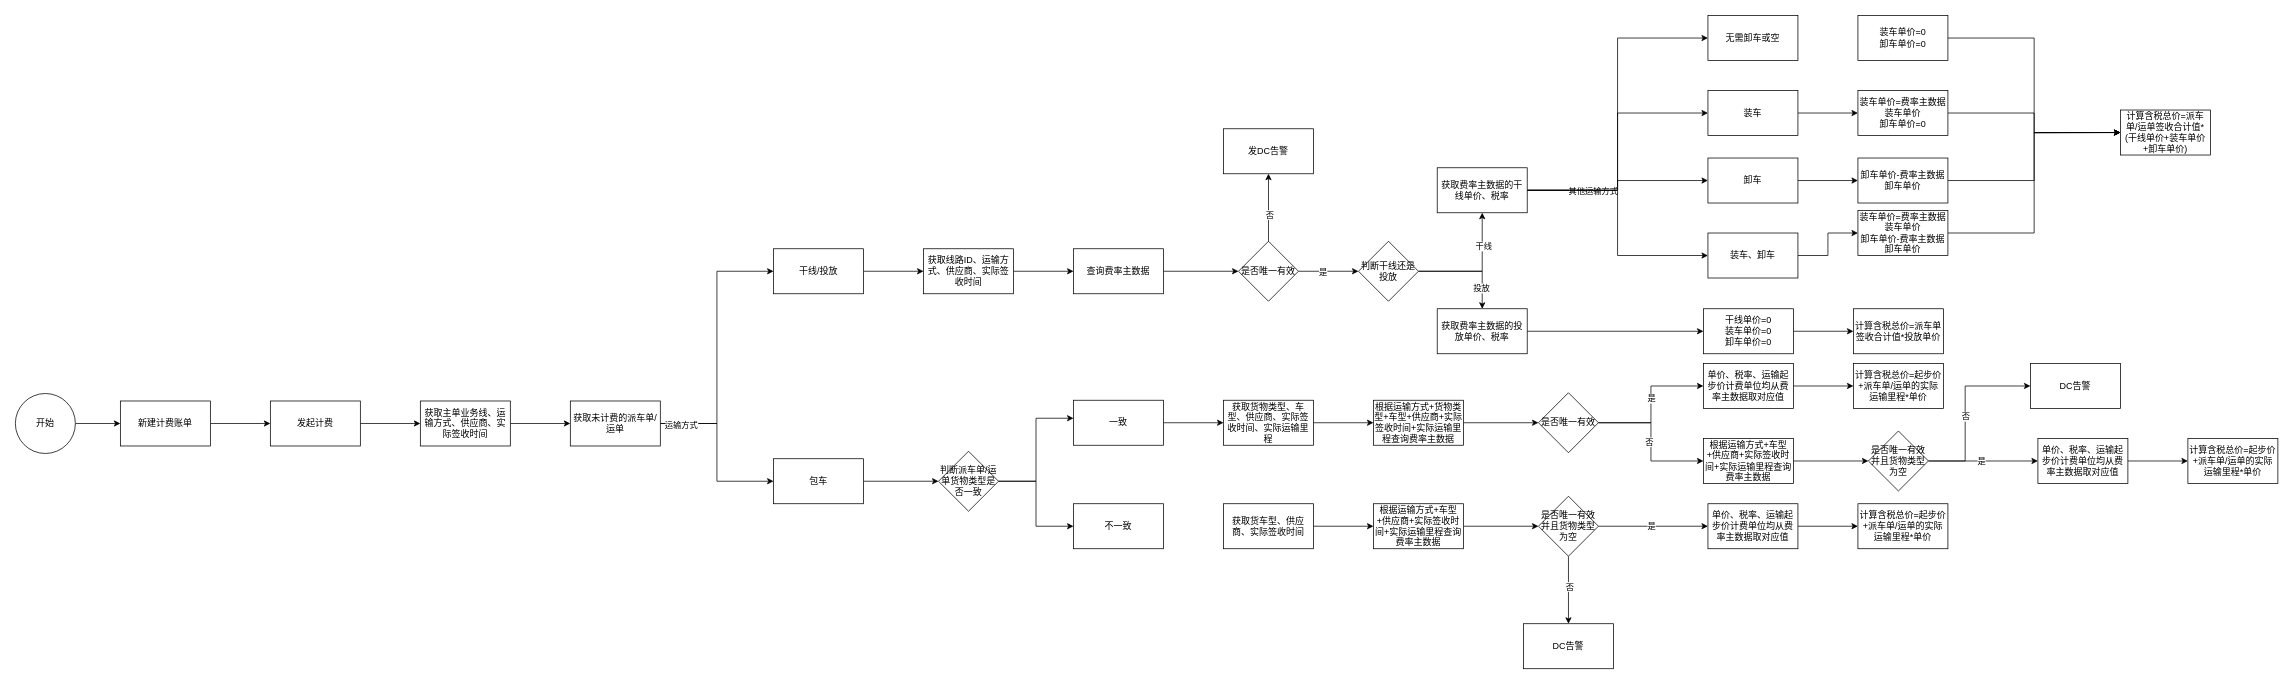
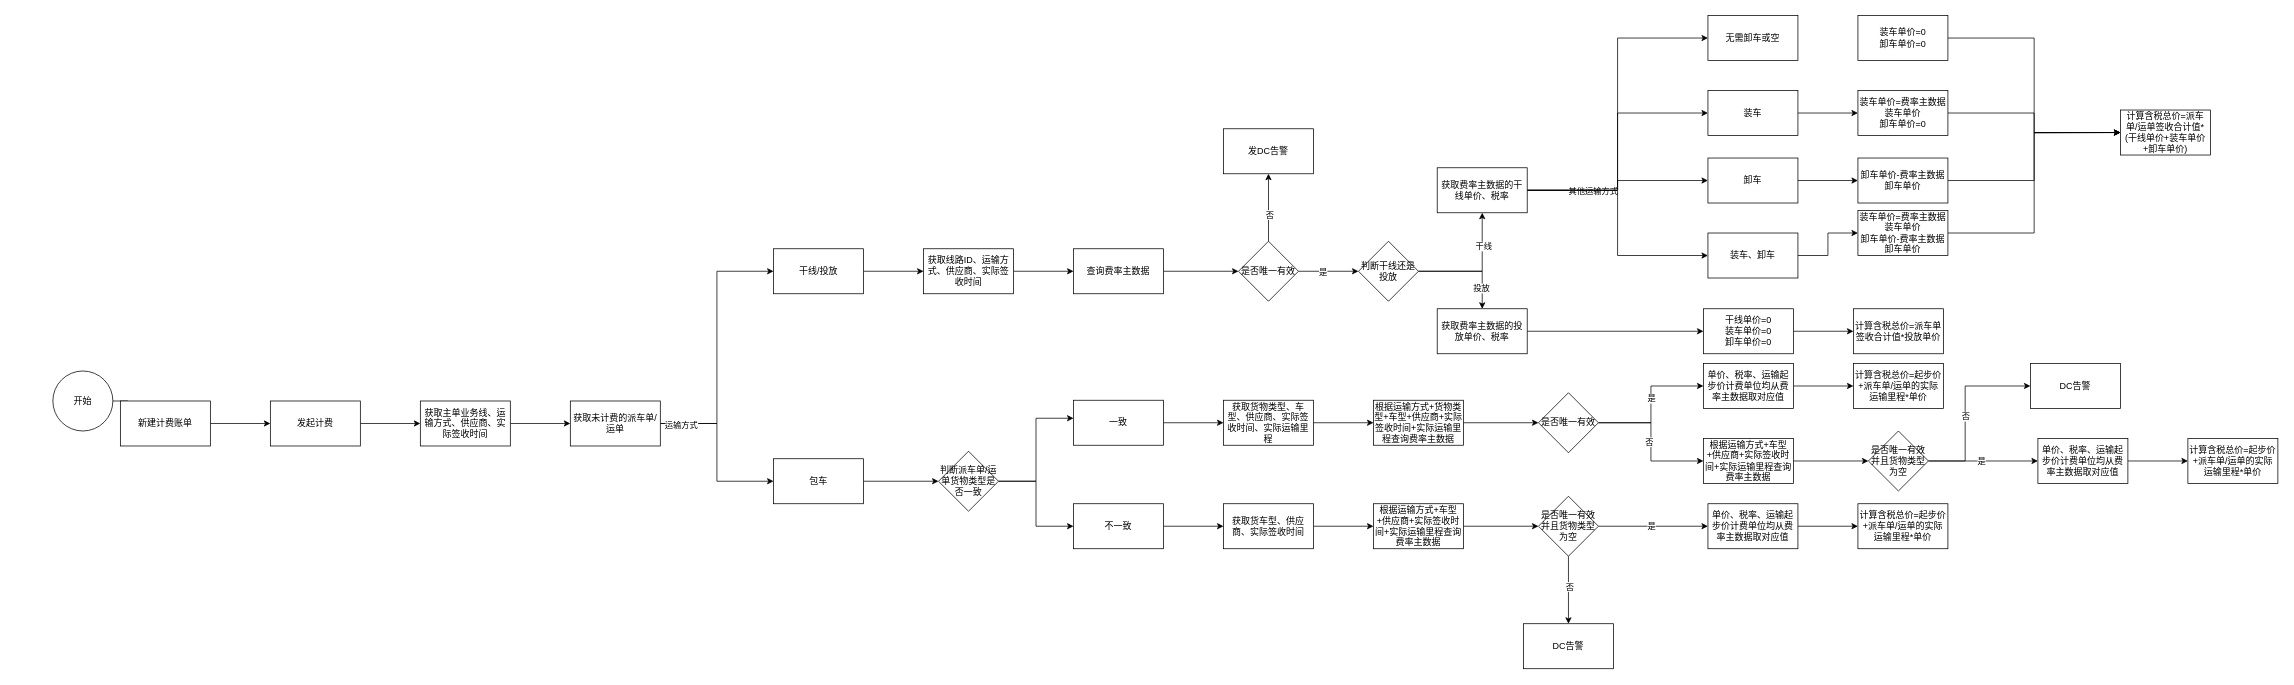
node "开始": moved (45, 423) -> (83, 401)
edge "不一致" -> "获取货车型、供应商、实际签收时间": added
